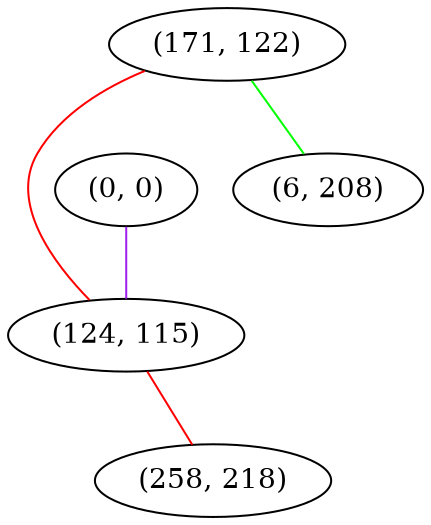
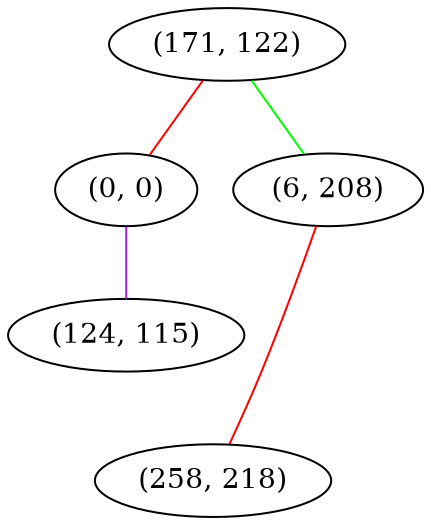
edge "(171, 122)" -- "(124, 115)": now "(171, 122)" -- "(0, 0)"
edge "(124, 115)" -- "(258, 218)": now "(6, 208)" -- "(258, 218)"
